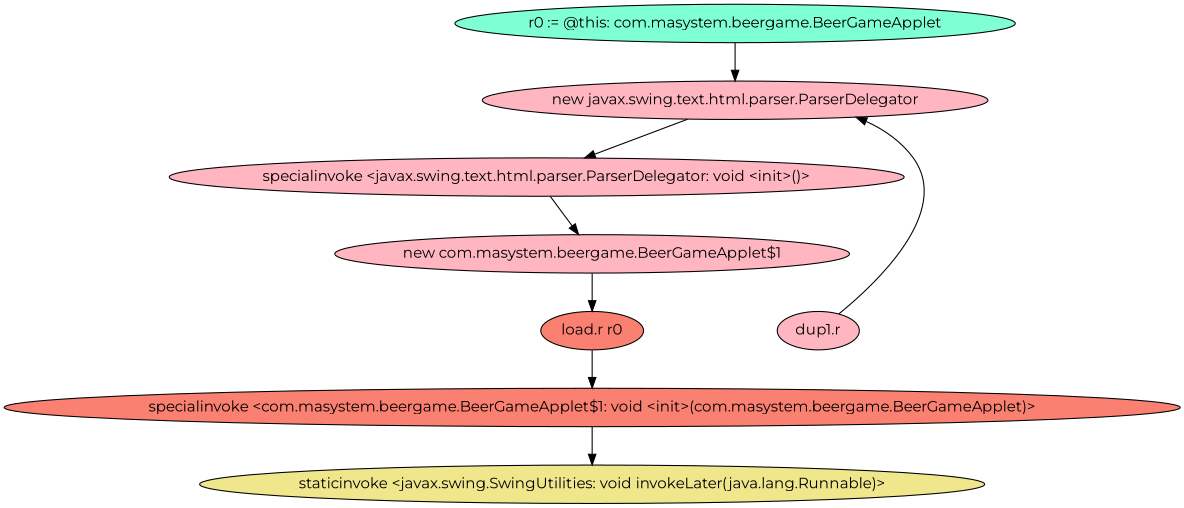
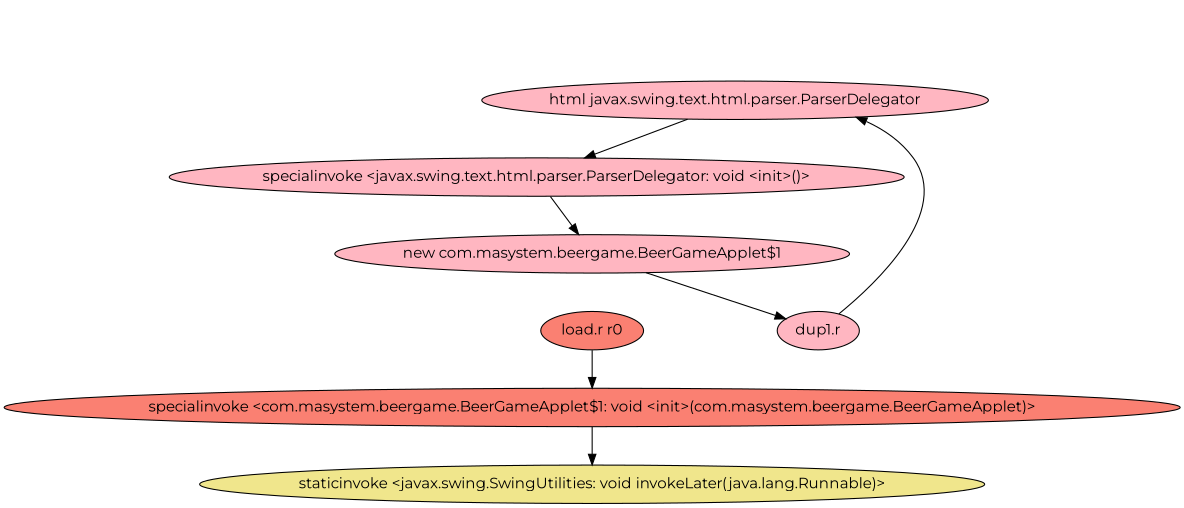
node "r0 := @this: com.masystem.beergame.BeerGameApplet": removed
node "new javax.swing.text.html.parser.ParserDelegator": label "new javax.swing.text.html.parser.ParserDelegator" -> "html javax.swing.text.html.parser.ParserDelegator"
edge "new com.masystem.beergame.BeerGameApplet$1" -> "load.r r0": now "new com.masystem.beergame.BeerGameApplet$1" -> "dup1.r"
